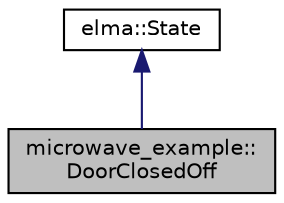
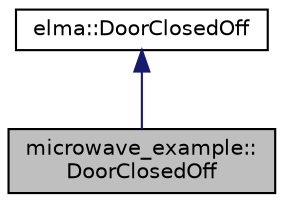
node "elma::State": label "elma::State" -> "elma::DoorClosedOff"
